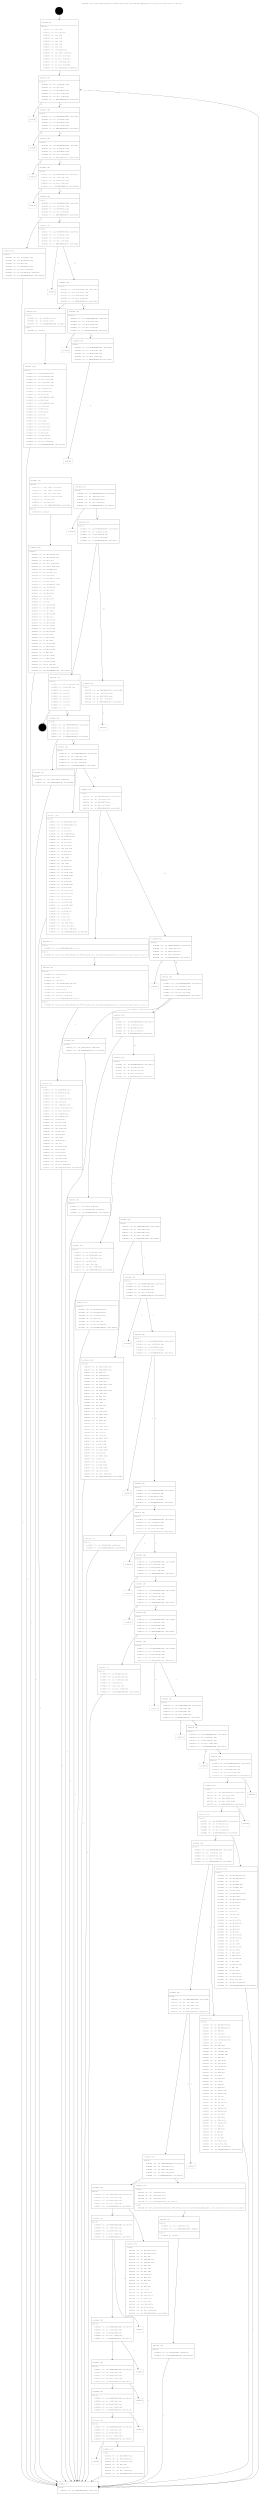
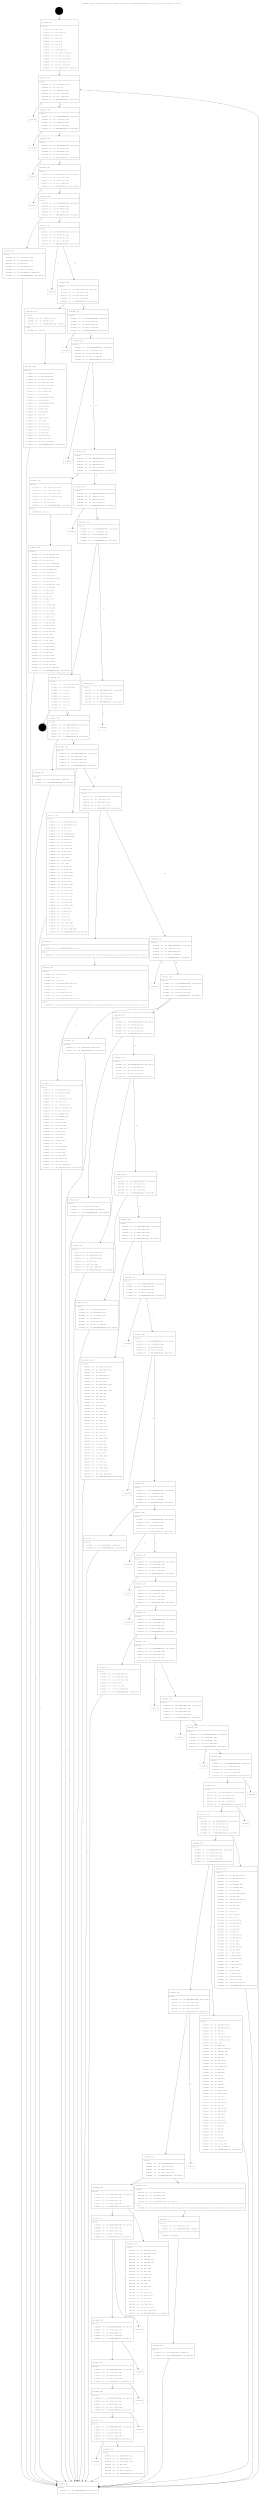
node "0x40153c [28]": added
node "0x401670 [28]": added
